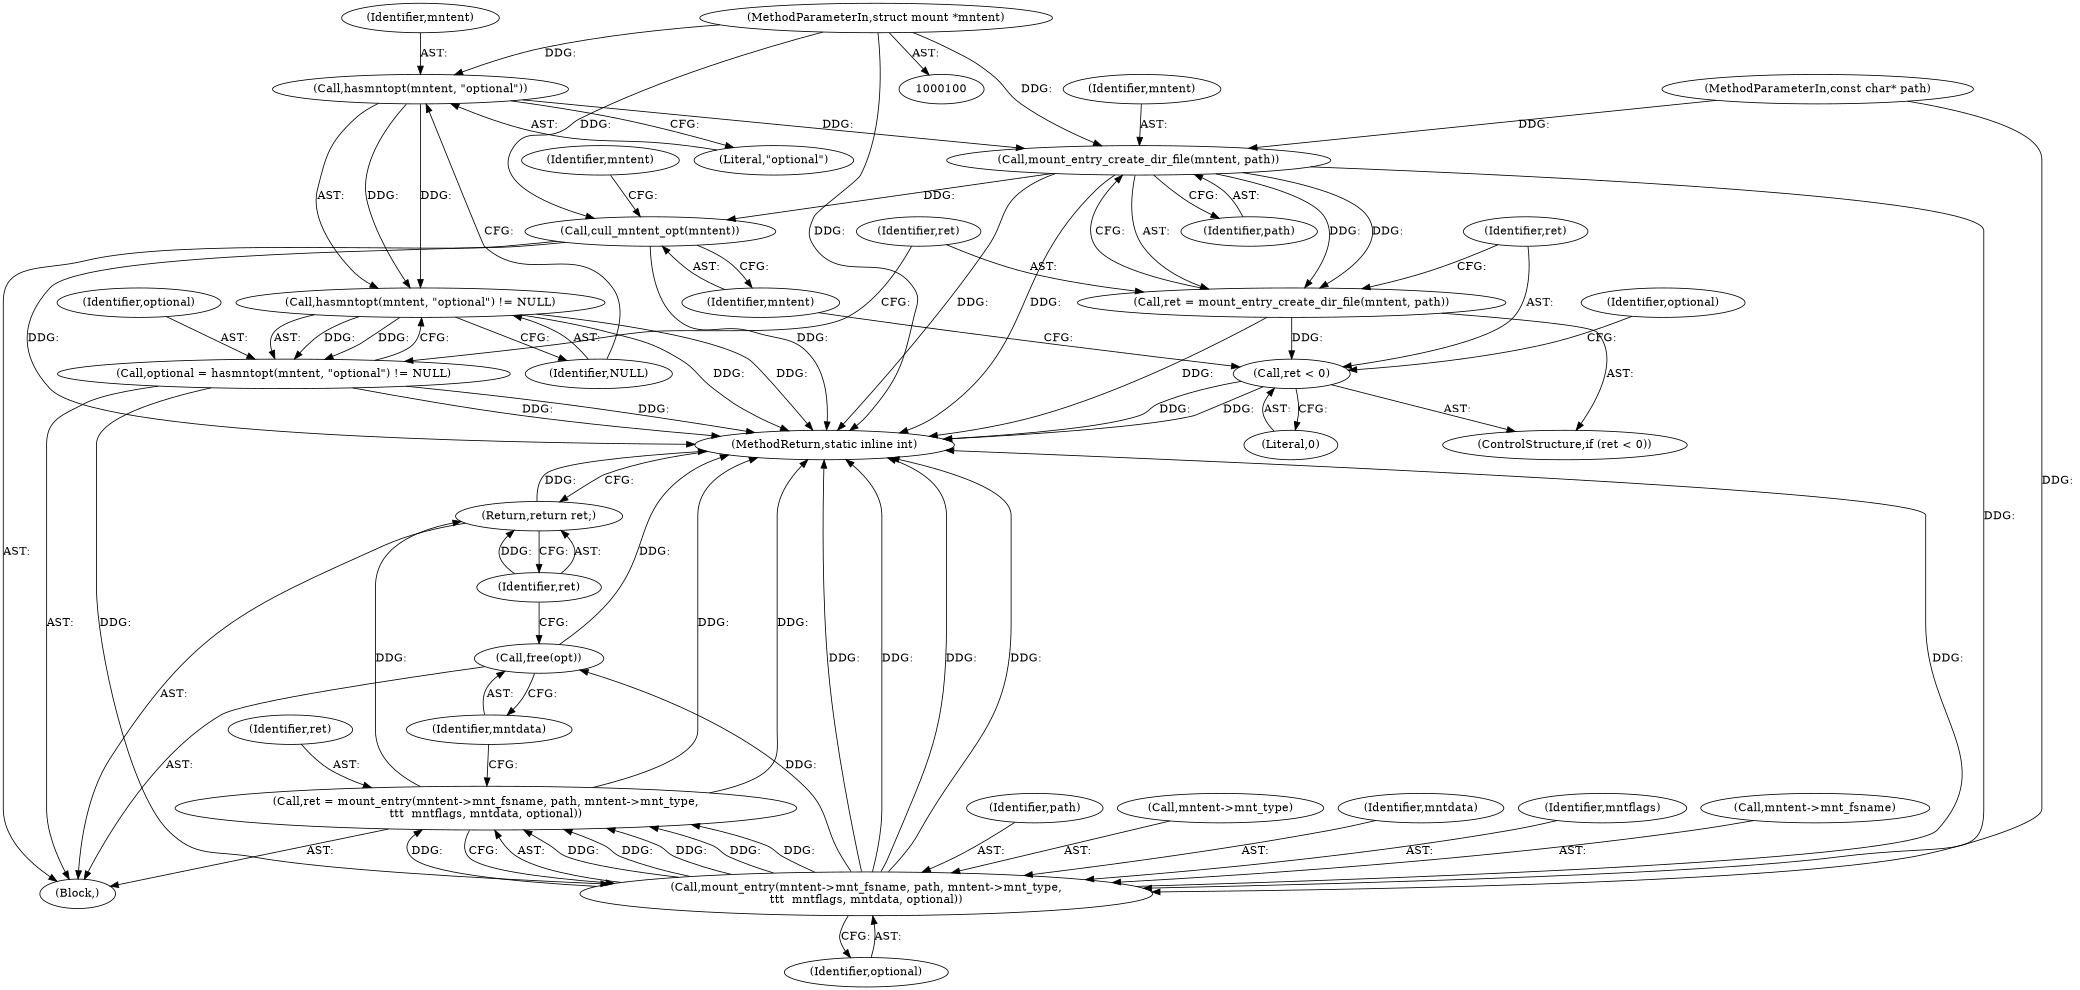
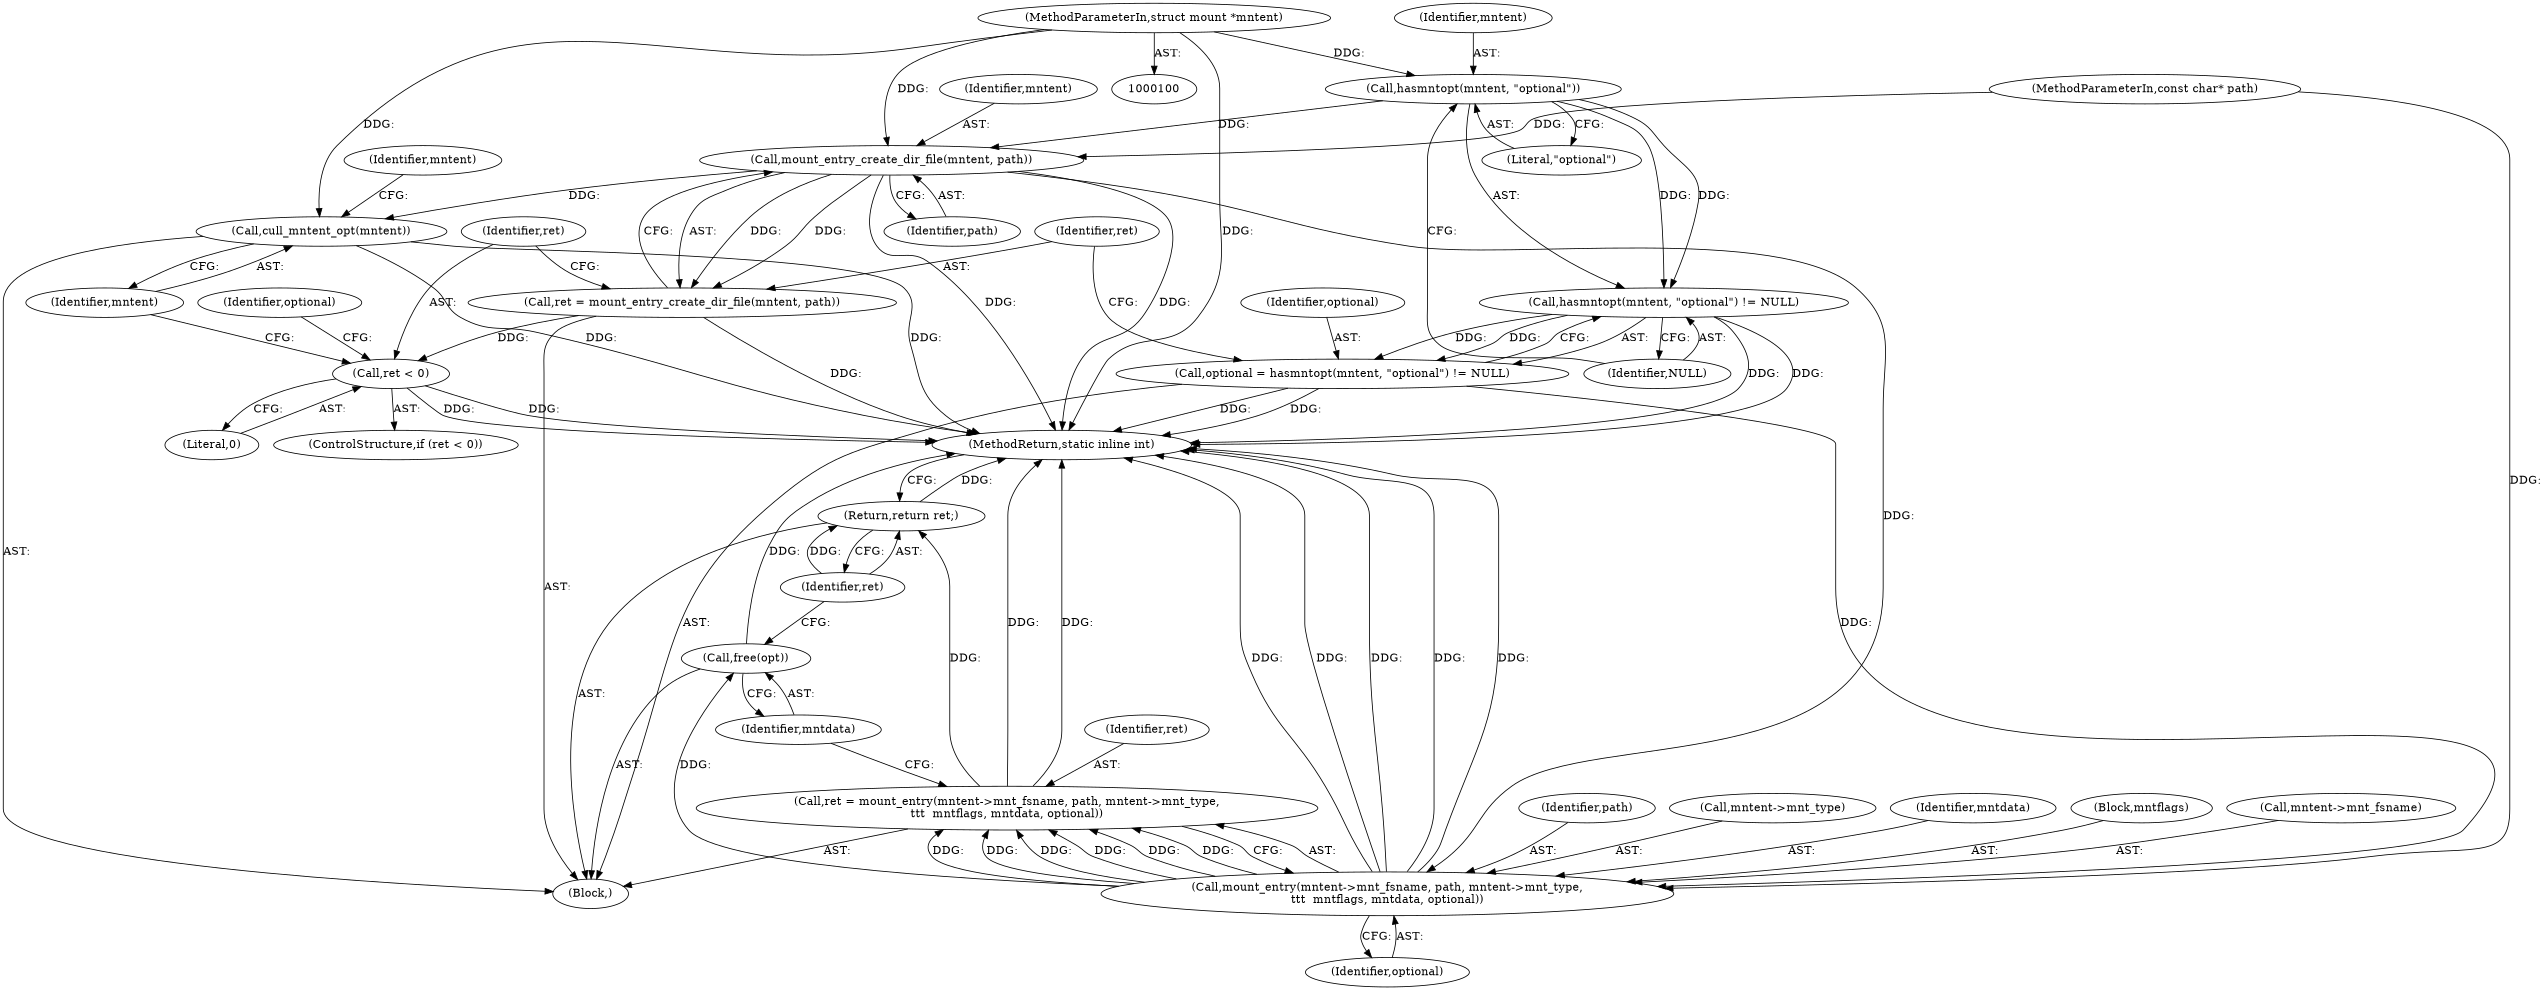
edge "(Call,ret = mount_entry_create_dir_file(mntent, path))" -> "(ControlStructure,if (ret < 0))": now "(Call,ret = mount_entry_create_dir_file(mntent, path))" -> "(Block,)"
node "(Identifier,mntflags)": label "(Identifier,mntflags)" -> "(Block,mntflags)"
